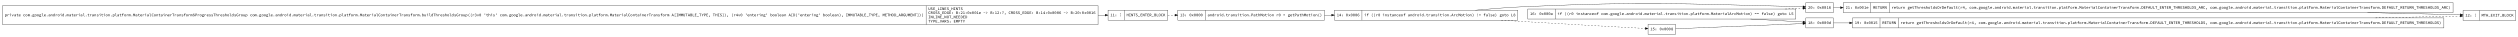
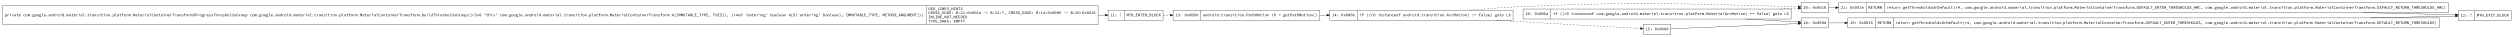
edge "14: 0x0006" -> "20: 0x0016": style solid -> dashed
node "11: ?": text "HINTS_ENTER_BLOCK" -> "MTH_ENTER_BLOCK"
edge "19: 0x0015" -> "12: ?": style dashed -> solid
